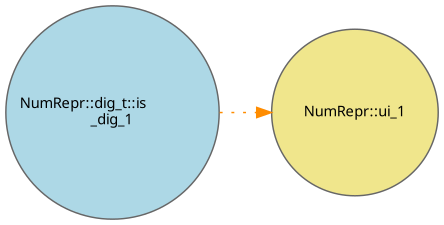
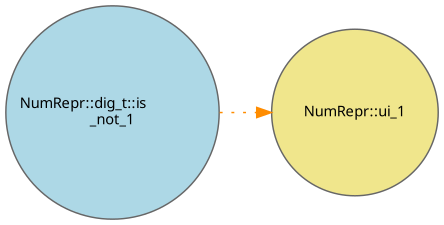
node "NumRepr::dig_t::is _dig_1": label "NumRepr::dig_t::is _dig_1" -> "NumRepr::dig_t::is _not_1"
